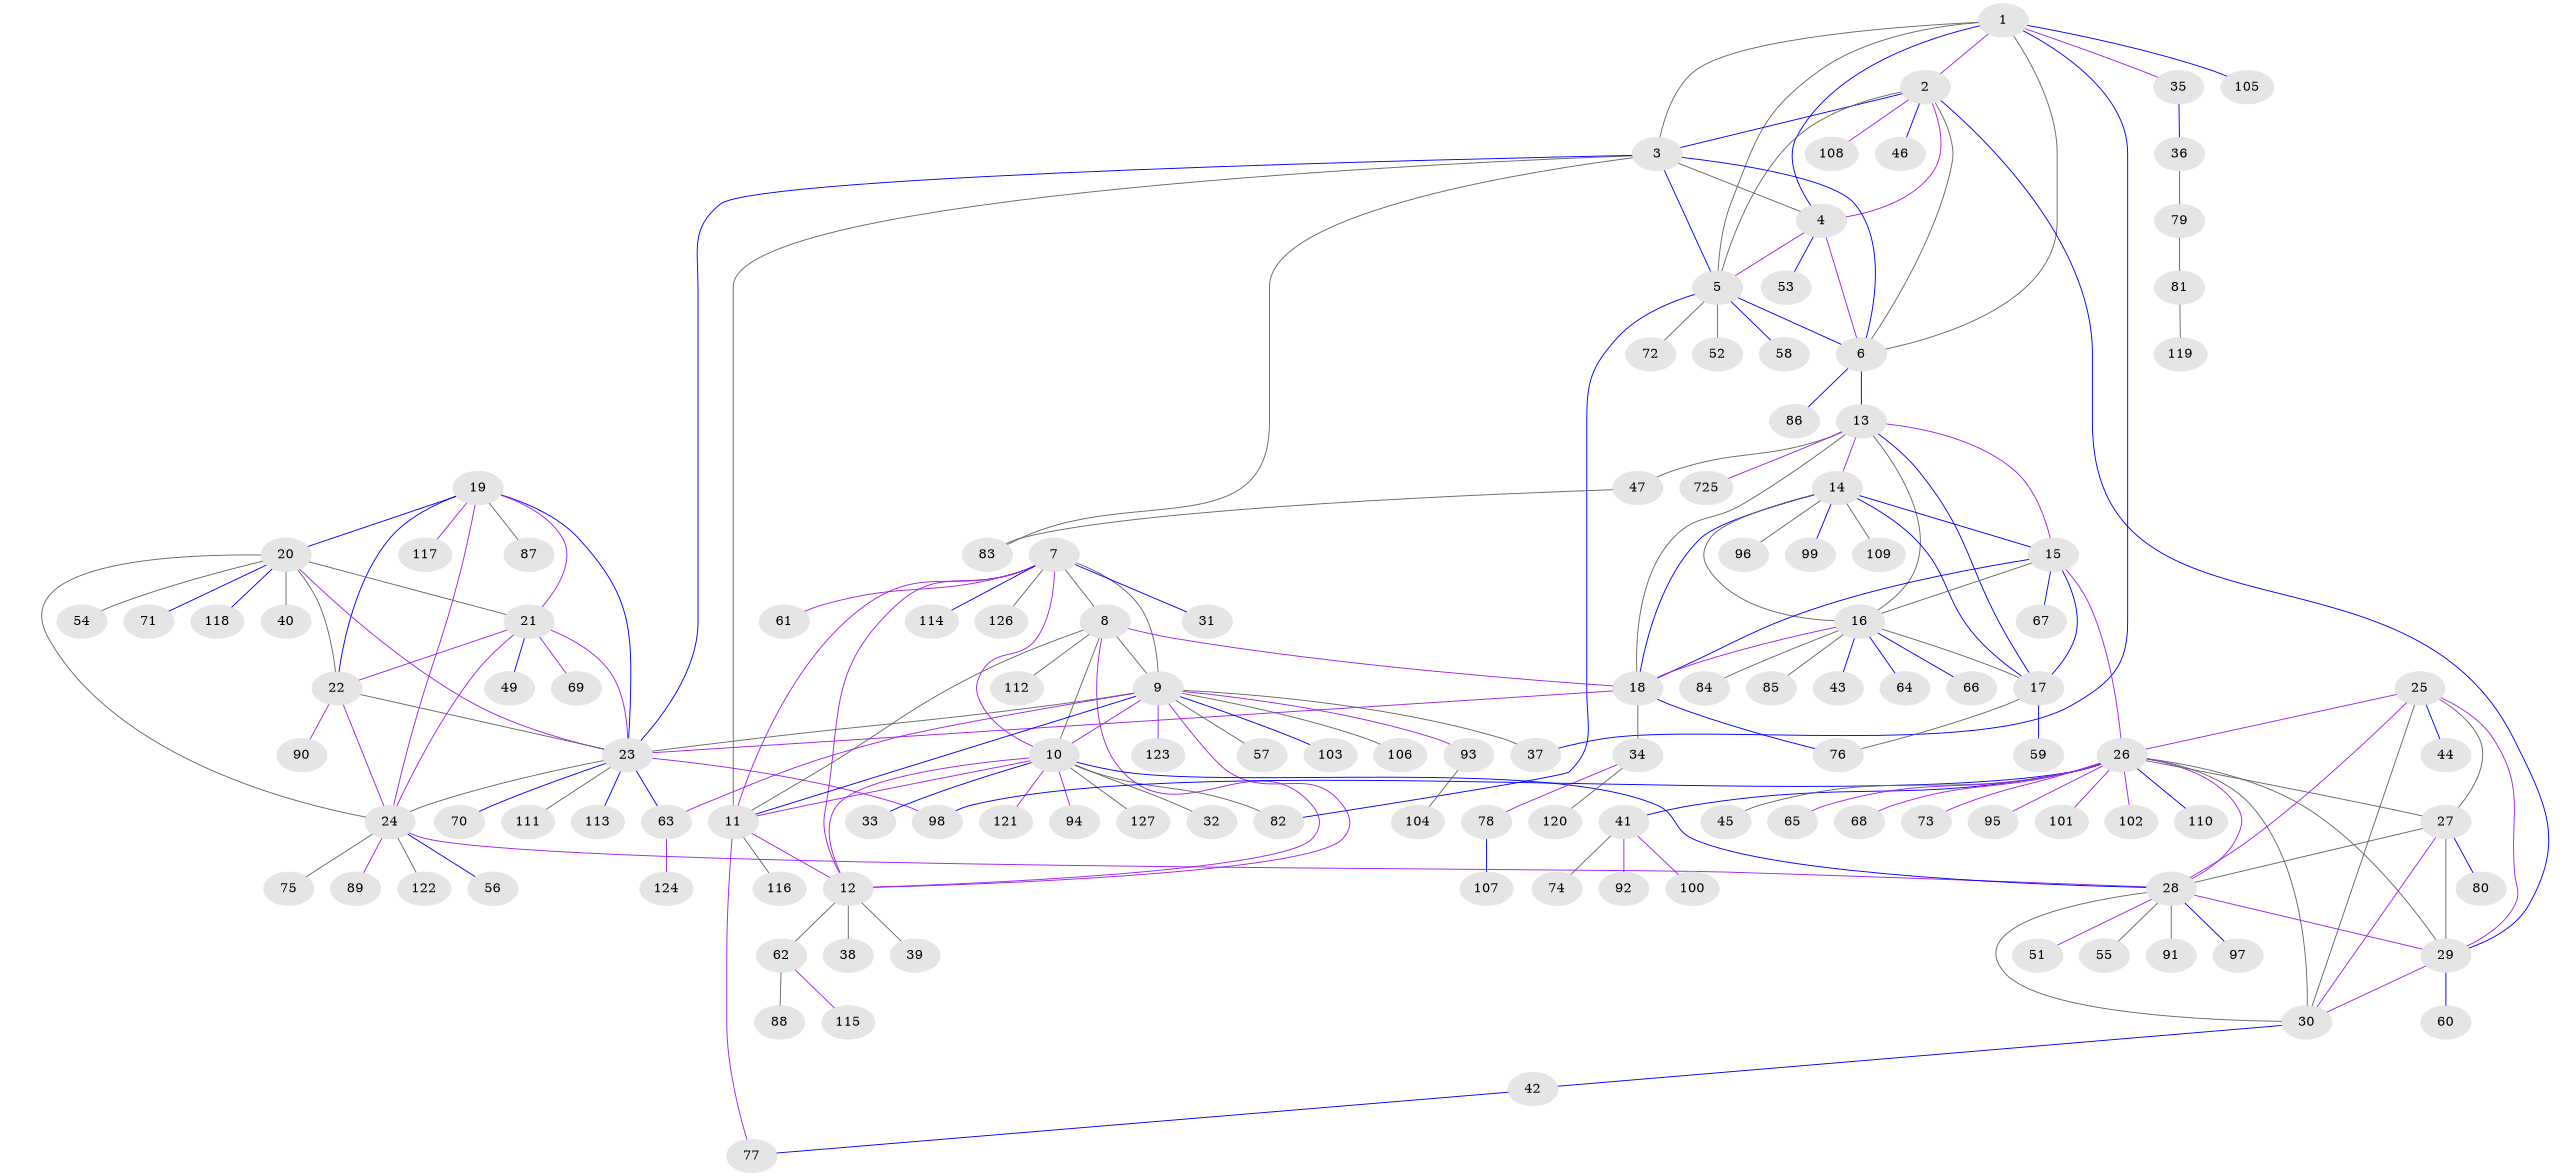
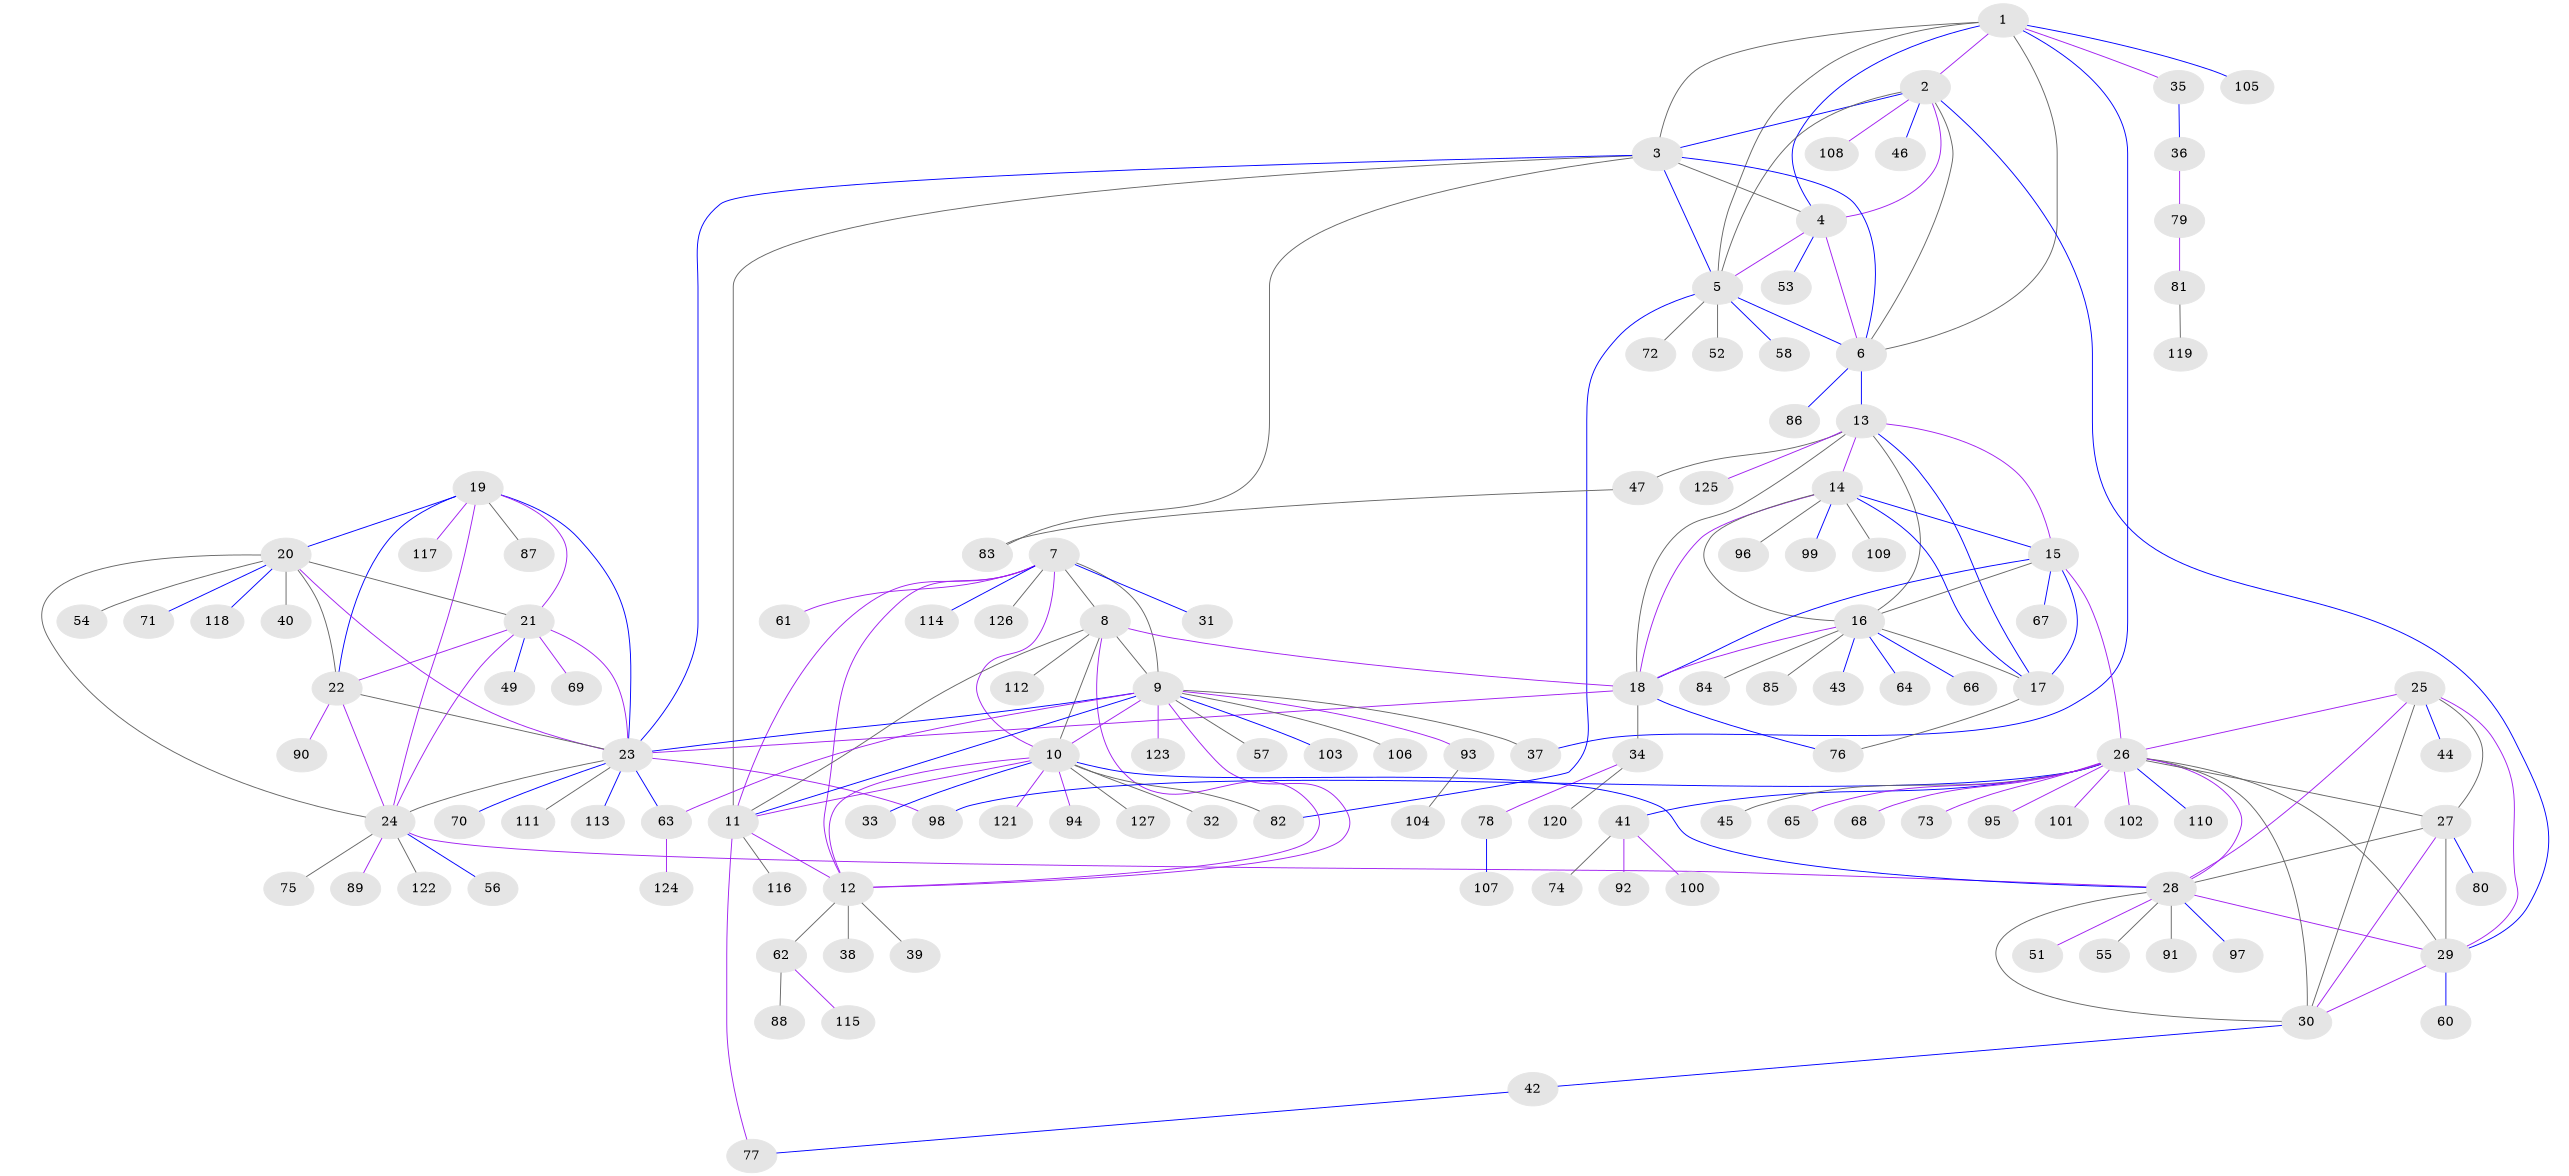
node "725": label "725" -> "125"
edge "14" -- "18": color blue -> purple
edge "9" -- "23": color gray40 -> blue
node "59": removed
